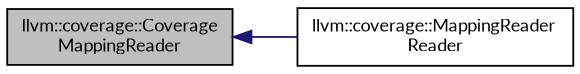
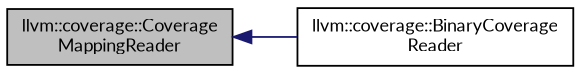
node "llvm::coverage::MappingReader Reader": label "llvm::coverage::MappingReader Reader" -> "llvm::coverage::BinaryCoverage Reader"
